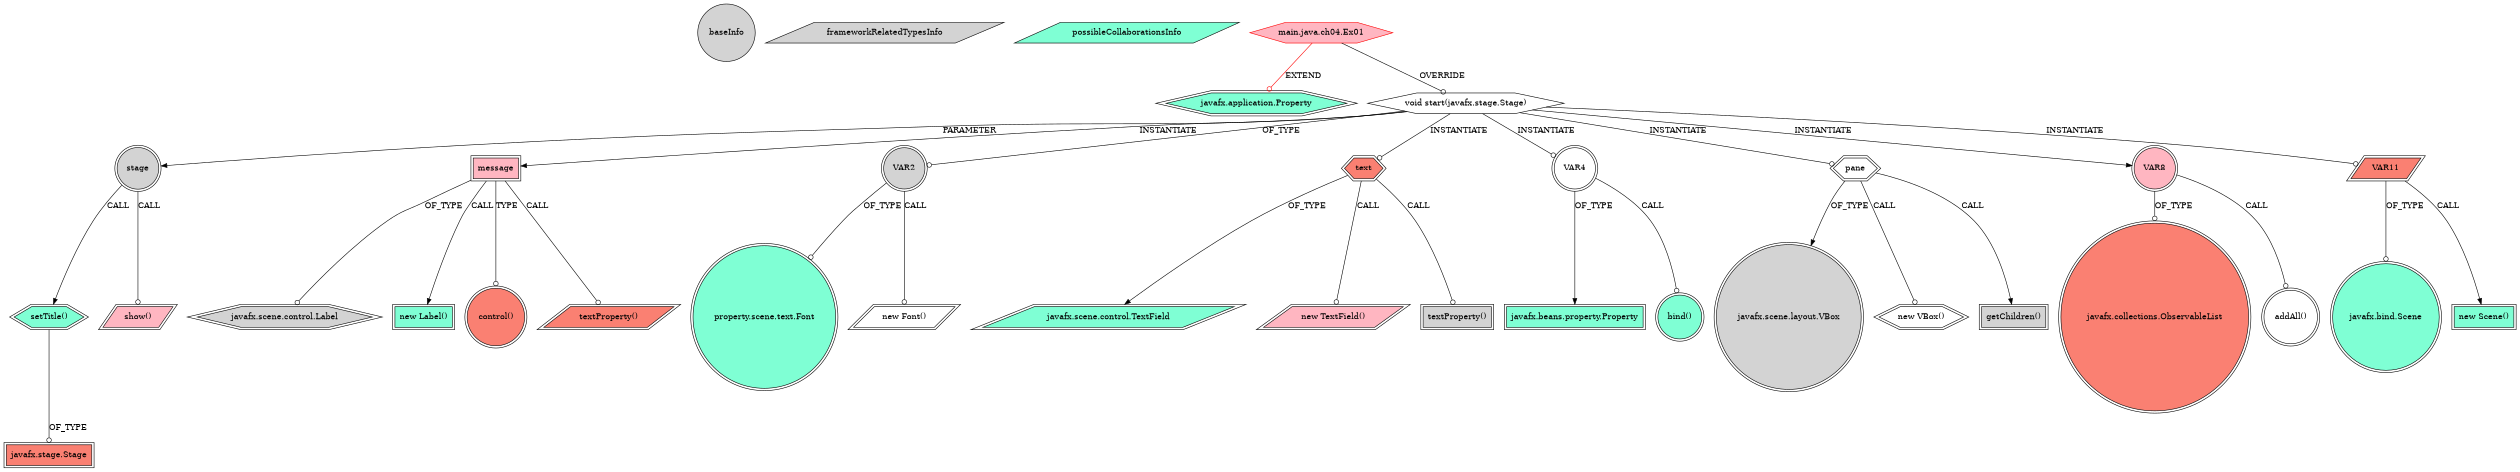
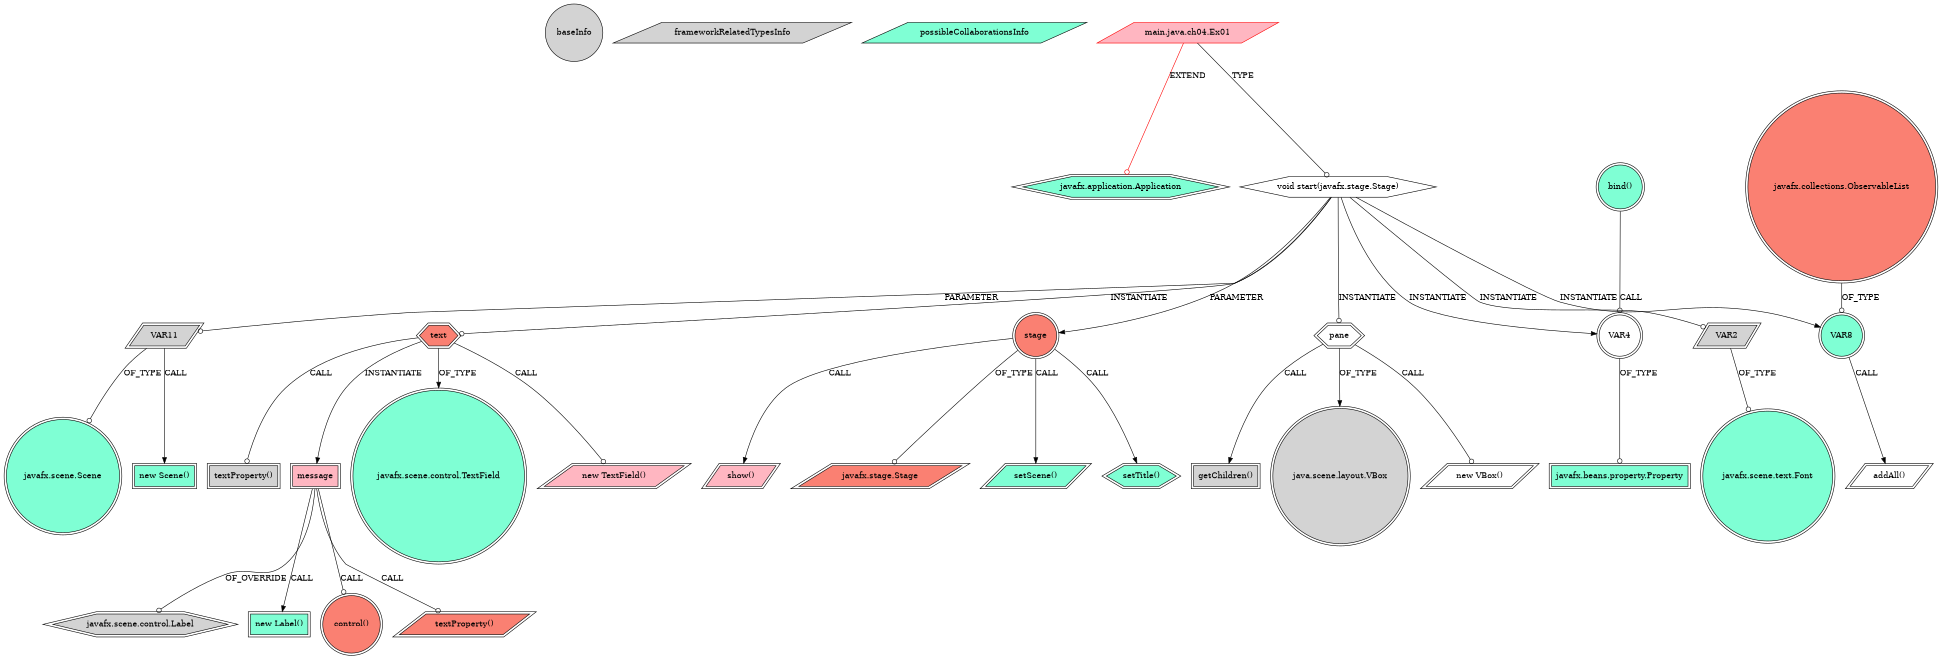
node "main.java.ch04.Ex01": shape hexagon -> parallelogram
edge "main.java.ch04.Ex01" -> "void start(javafx.stage.Stage)": label "OVERRIDE" -> "TYPE"
node "javafx.application.Property": label "javafx.application.Property" -> "javafx.application.Application"
edge "void start(javafx.stage.Stage)" -> "VAR2": label "OF_TYPE" -> "INSTANTIATE"
edge "void start(javafx.stage.Stage)" -> "VAR11": label "INSTANTIATE" -> "PARAMETER"
edge "void start(javafx.stage.Stage)" -> "VAR4": arrowhead odot -> normal
edge "void start(javafx.stage.Stage)" -> "message": now "text" -> "message"
node "stage": fillcolor lightgrey -> salmon
node "VAR2": shape circle -> parallelogram
node "VAR8": fillcolor lightpink -> aquamarine
node "VAR11": fillcolor salmon -> lightgrey
edge "VAR8" -> "javafx.collections.ObservableList": reversed
edge "message" -> "javafx.scene.control.Label": label "OF_TYPE" -> "OF_OVERRIDE"
edge "message" -> "control()": label "TYPE" -> "CALL"
edge "VAR8" -> "addAll()": arrowhead odot -> normal
edge "VAR4" -> "bind()": reversed
edge "VAR4" -> "javafx.beans.property.Property": arrowhead normal -> odot
edge "stage" -> "show()": arrowhead odot -> normal
node "property.scene.text.Font": label "property.scene.text.Font" -> "javafx.scene.text.Font"
node "new Font()": removed
node "javafx.scene.control.TextField": shape parallelogram -> circle
node "javafx.scene.layout.VBox": label "javafx.scene.layout.VBox" -> "java.scene.layout.VBox"
node "new VBox()": shape hexagon -> parallelogram
node "addAll()": shape circle -> parallelogram
node "javafx.bind.Scene": label "javafx.bind.Scene" -> "javafx.scene.Scene"
edge "setTitle()" -> "javafx.stage.Stage": now "stage" -> "javafx.stage.Stage"
node "javafx.stage.Stage": shape box -> parallelogram
node "setScene()": added
